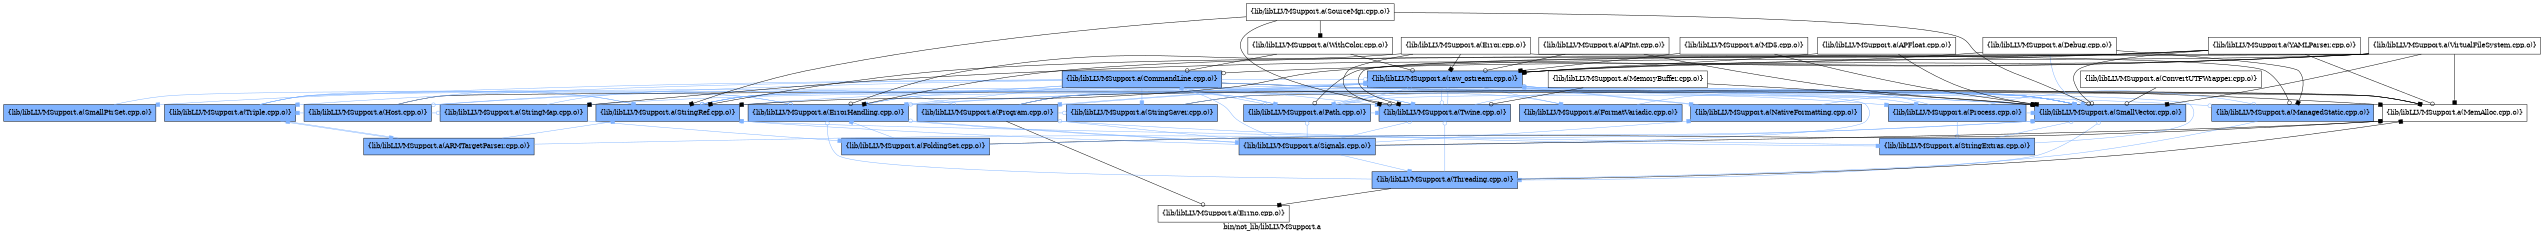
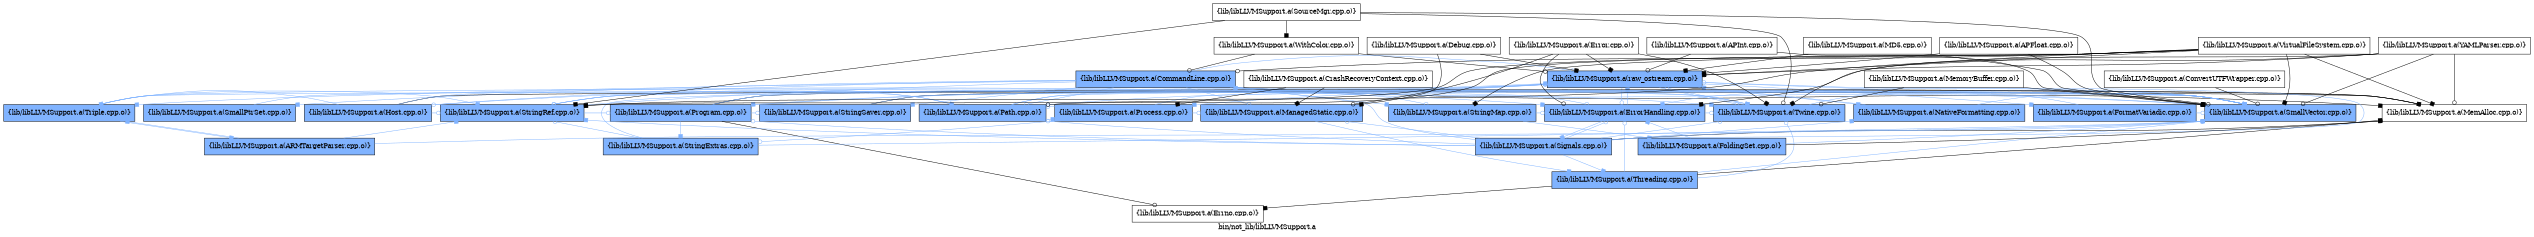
node "{lib/libLLVMSupport.a(CrashRecoveryContext.cpp.o)}": added
edge "{lib/libLLVMSupport.a(Debug.cpp.o)}" -> "{lib/libLLVMSupport.a(SmallVector.cpp.o)}": now "{lib/libLLVMSupport.a(Signals.cpp.o)}" -> "{lib/libLLVMSupport.a(SmallVector.cpp.o)}"
edge "{lib/libLLVMSupport.a(Process.cpp.o)}" -> "{lib/libLLVMSupport.a(Path.cpp.o)}": arrowhead box -> odot
edge "{lib/libLLVMSupport.a(Path.cpp.o)}" -> "{lib/libLLVMSupport.a(raw_ostream.cpp.o)}": reversed
edge "{lib/libLLVMSupport.a(Signals.cpp.o)}" -> "{lib/libLLVMSupport.a(ManagedStatic.cpp.o)}": added
